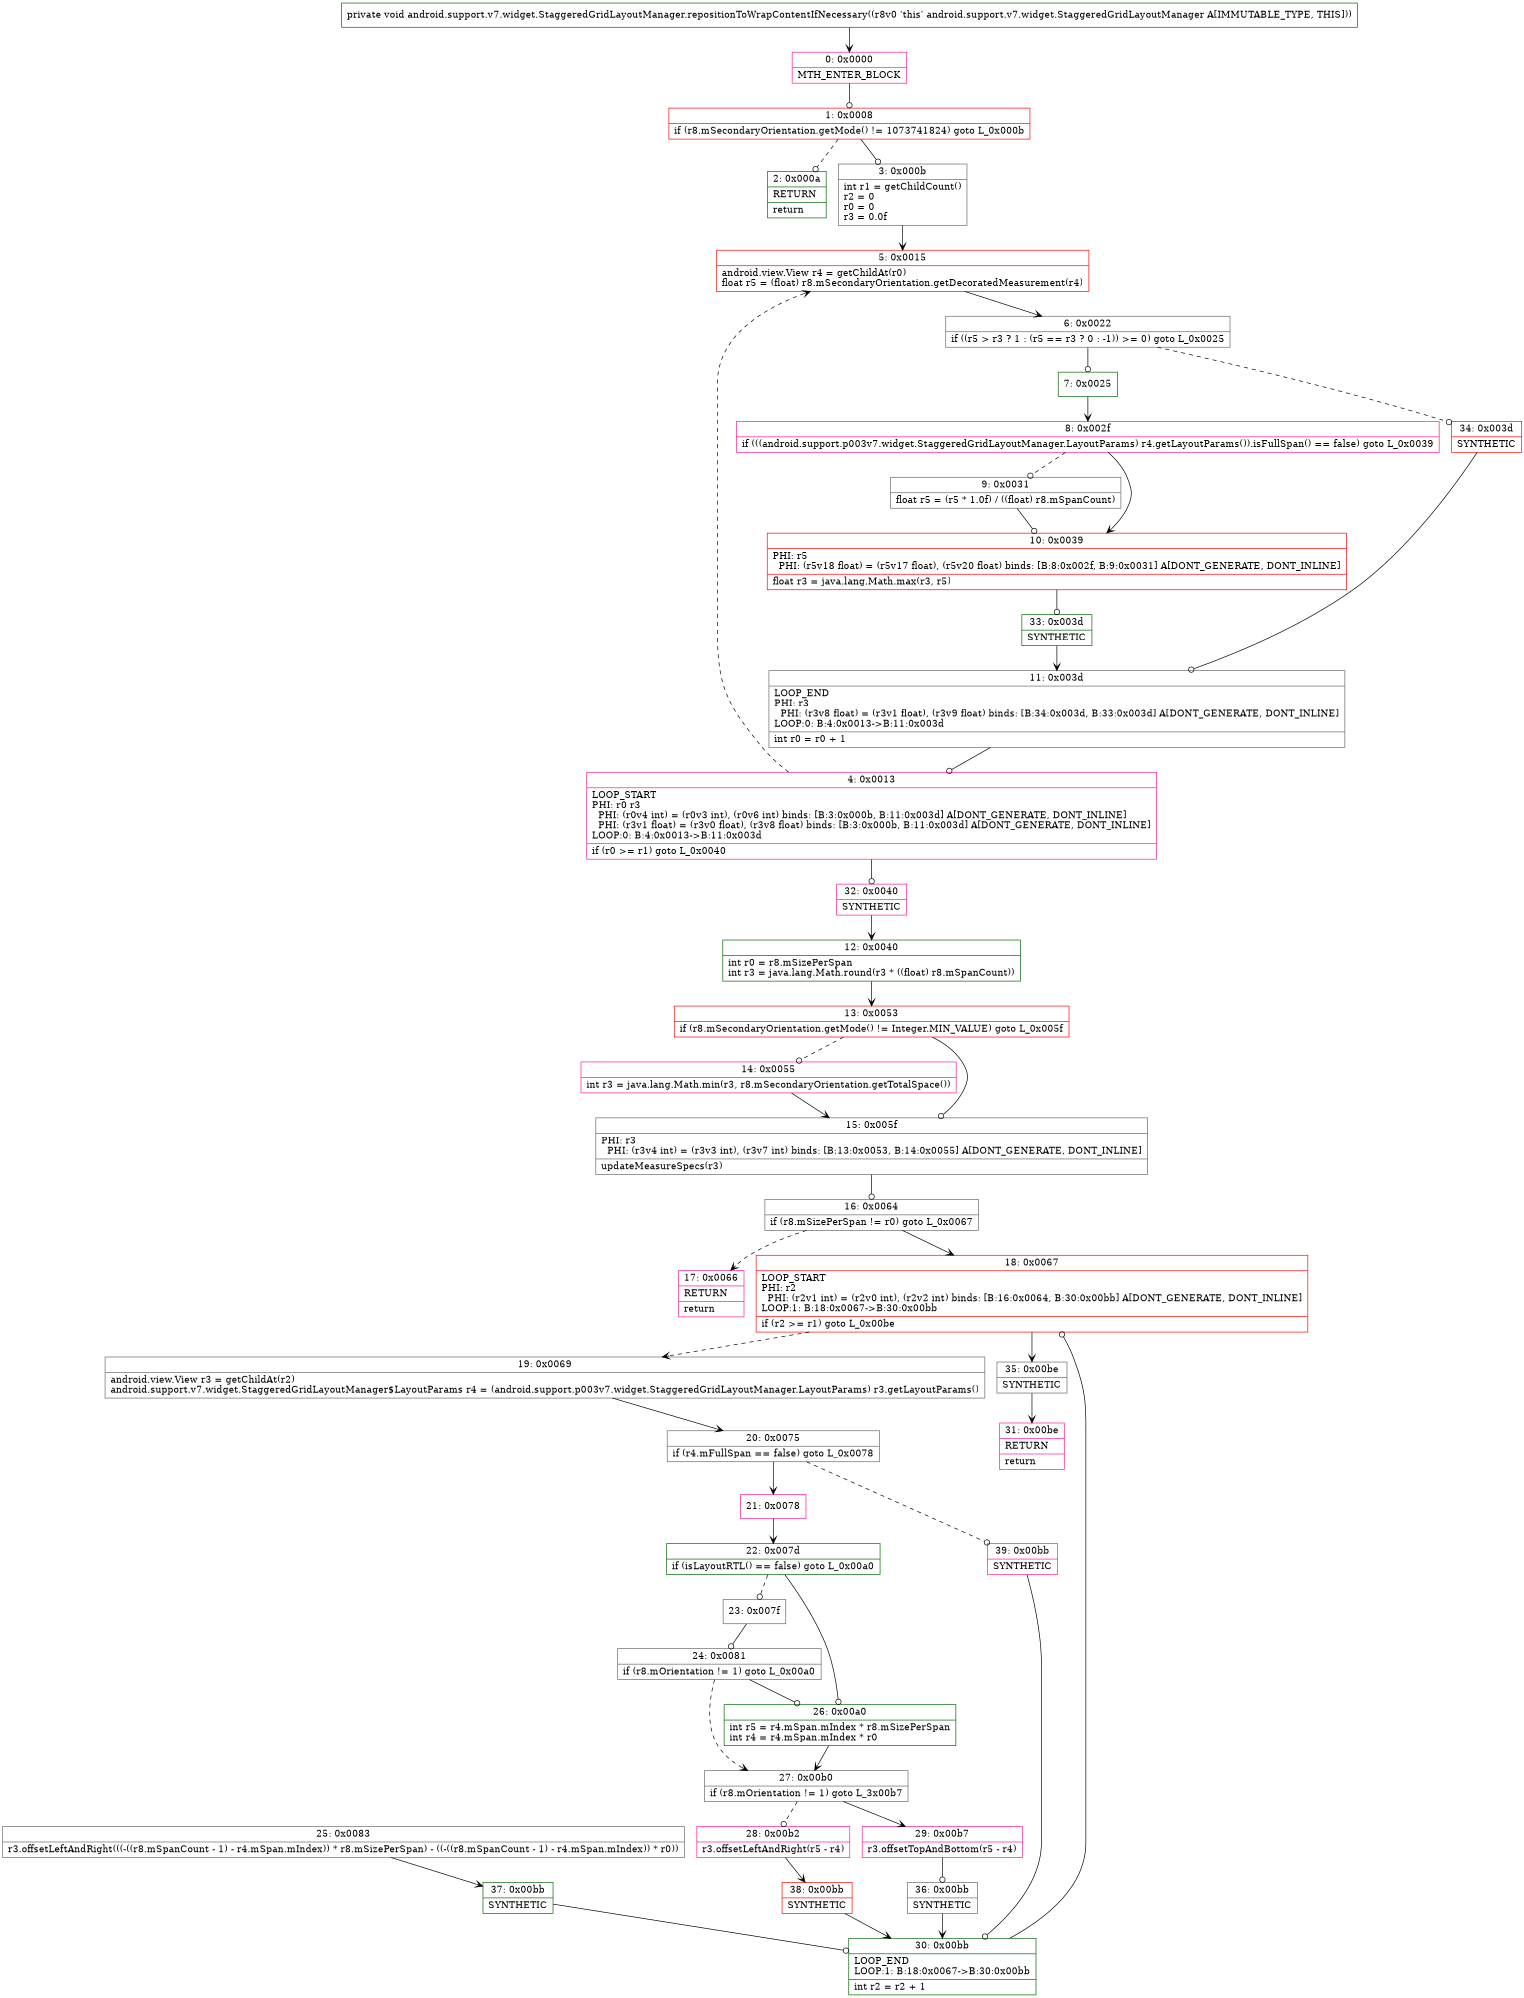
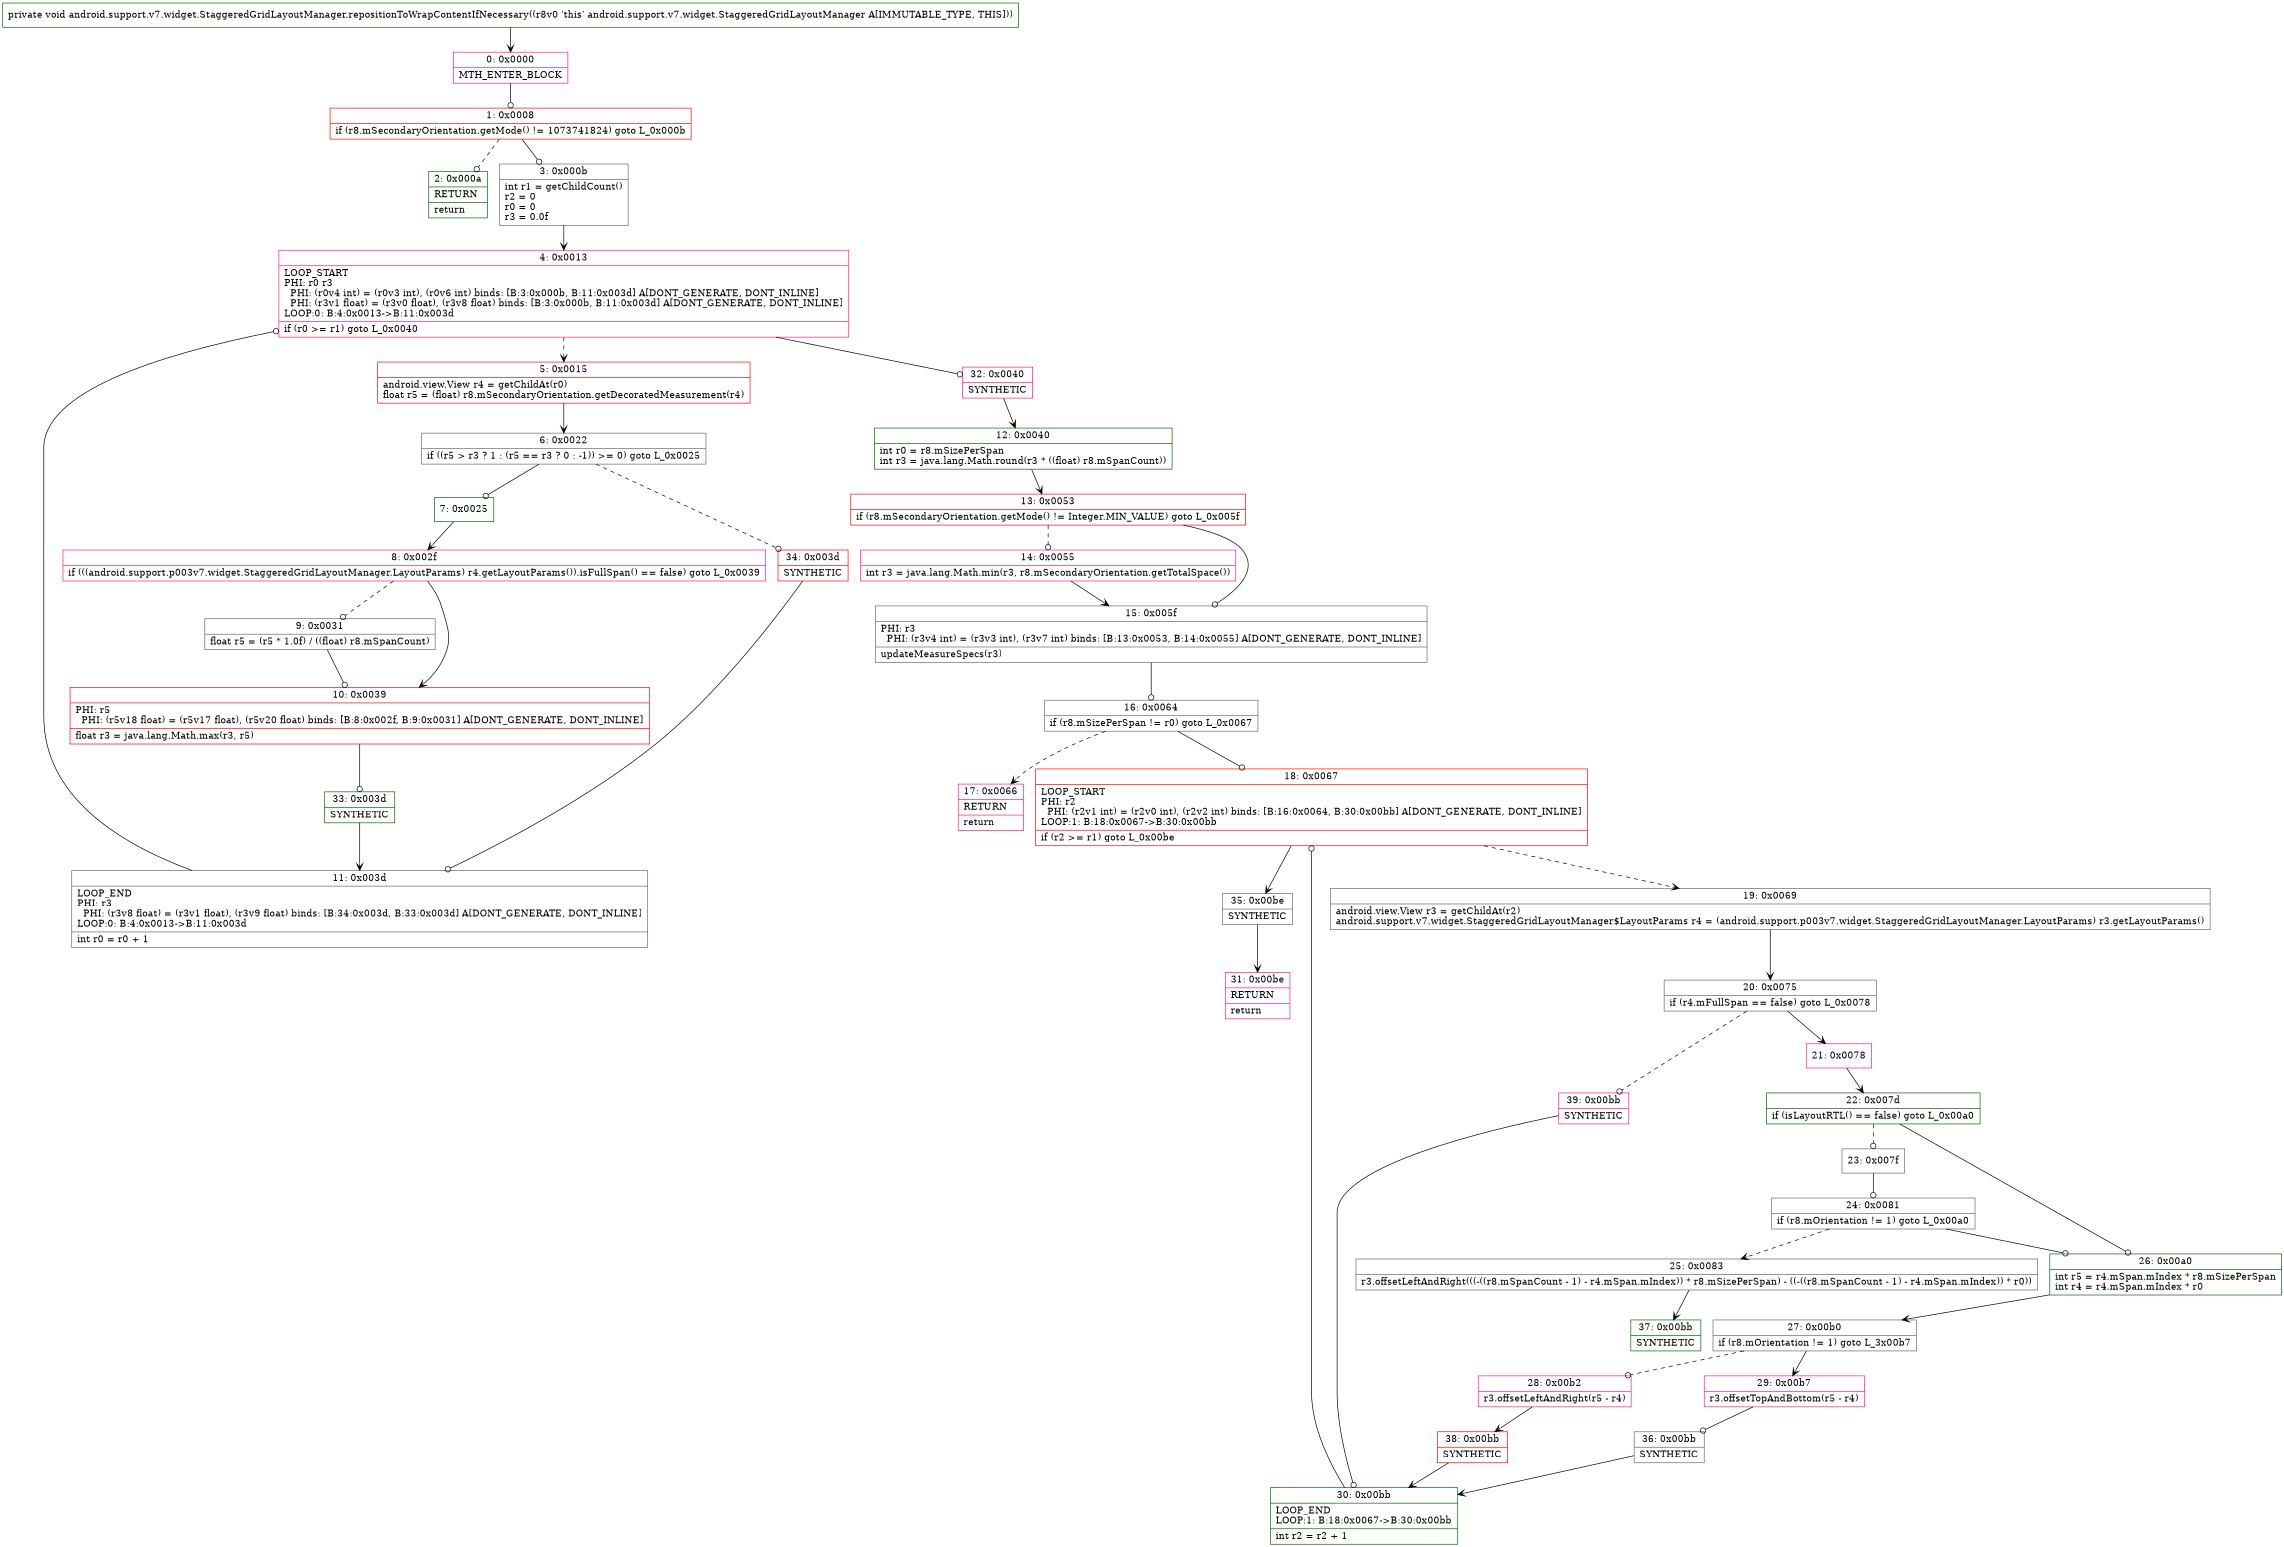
edge "3: 0x000b" -> "5: 0x0015": now "3: 0x000b" -> "4: 0x0013"
edge "16: 0x0064" -> "18: 0x0067": arrowhead vee -> odot
edge "24: 0x0081" -> "27: 0x00b0": now "24: 0x0081" -> "25: 0x0083"
edge "37: 0x00bb" -> "30: 0x00bb": removed
